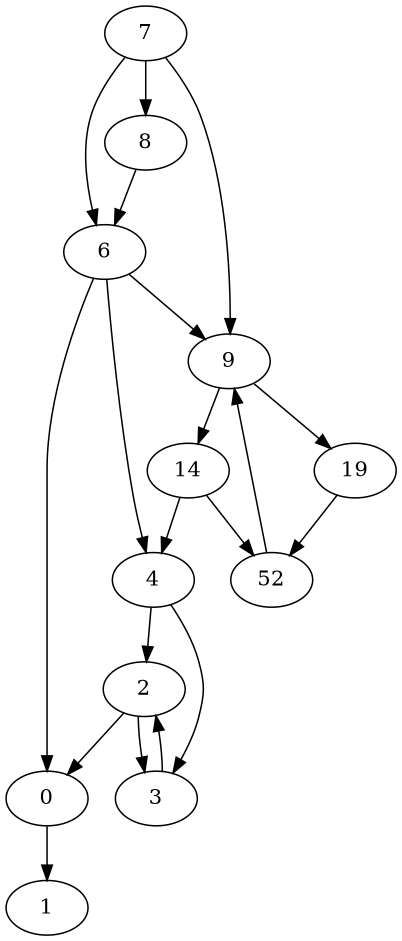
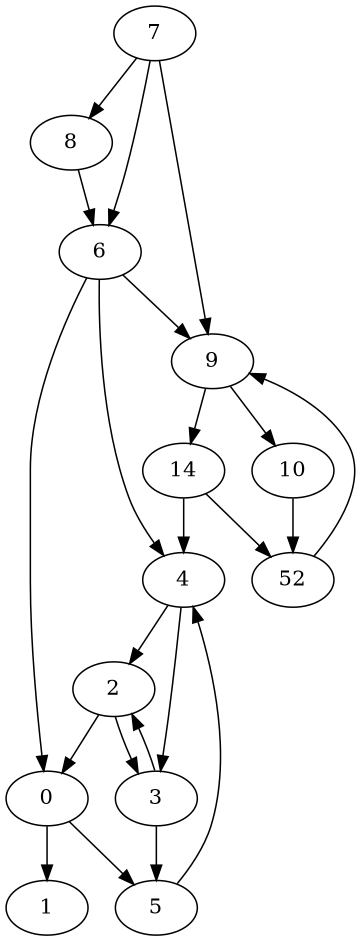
node "19": label "19" -> "10"
node "5": added
